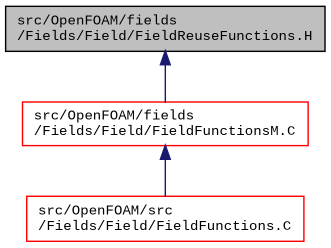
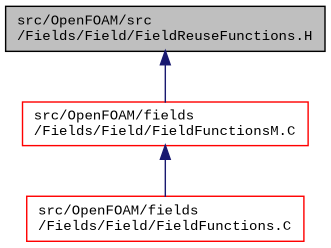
node "src/OpenFOAM/fields /Fields/Field/FieldReuseFunctions.H": label "src/OpenFOAM/fields /Fields/Field/FieldReuseFunctions.H" -> "src/OpenFOAM/src /Fields/Field/FieldReuseFunctions.H"
node "src/OpenFOAM/src /Fields/Field/FieldFunctions.C": label "src/OpenFOAM/src /Fields/Field/FieldFunctions.C" -> "src/OpenFOAM/fields /Fields/Field/FieldFunctions.C"
